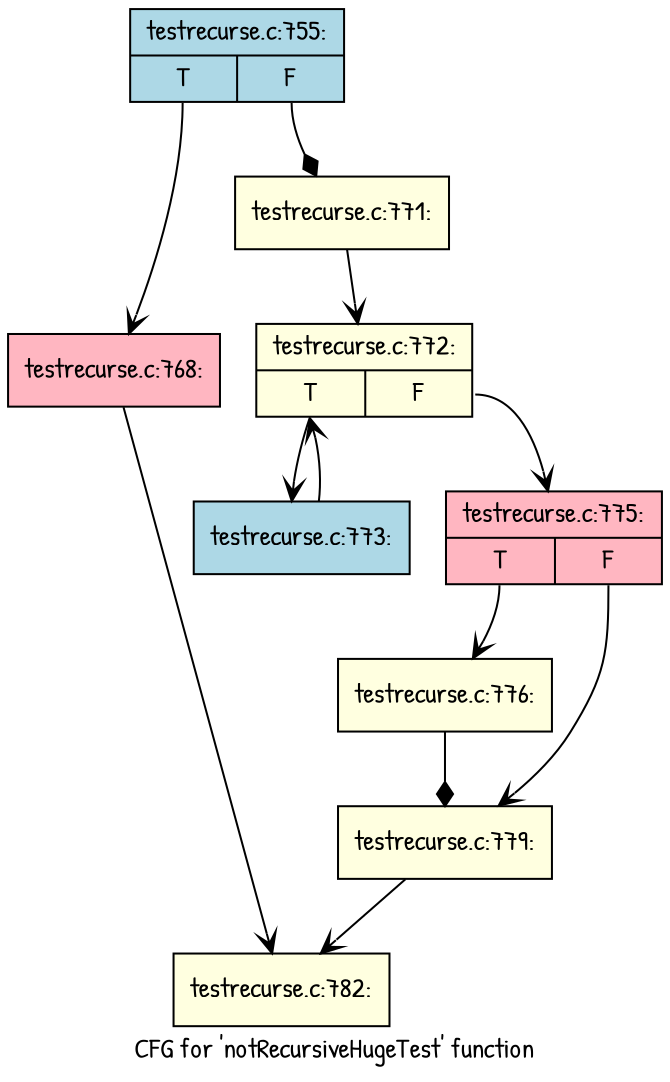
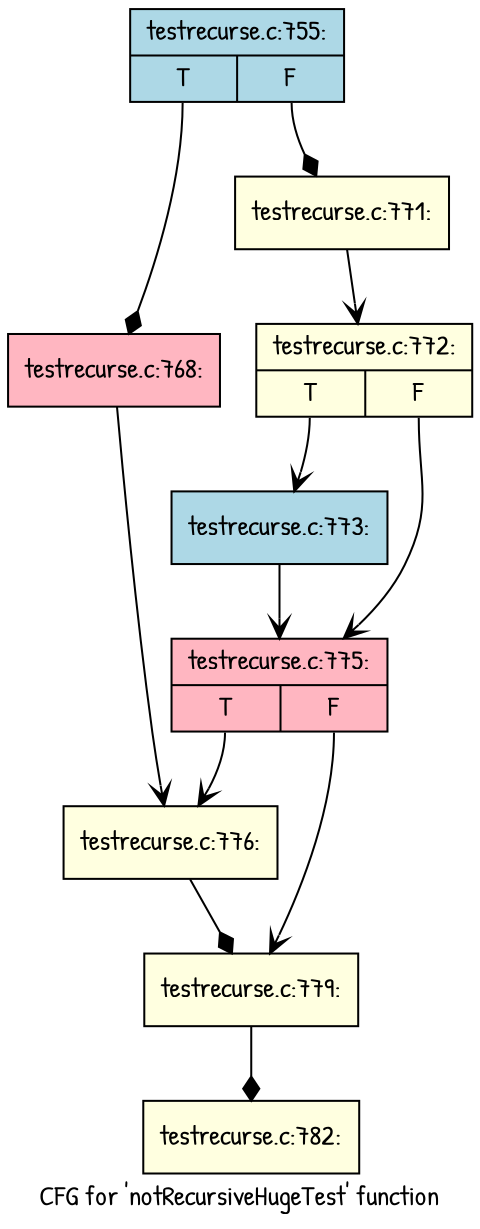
edge "testrecurse.c:755:" -> "testrecurse.c:768:": arrowhead vee -> diamond
edge "testrecurse.c:773:" -> "testrecurse.c:772:": now "testrecurse.c:773:" -> "testrecurse.c:775:"
edge "testrecurse.c:768:" -> "testrecurse.c:782:": now "testrecurse.c:768:" -> "testrecurse.c:776:"
edge "testrecurse.c:779:" -> "testrecurse.c:782:": arrowhead vee -> diamond
